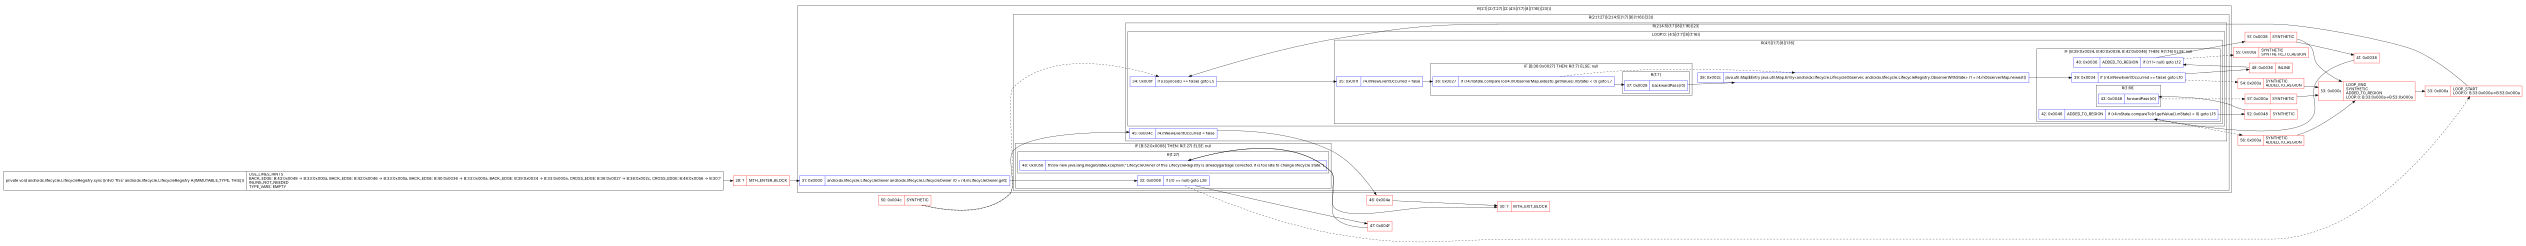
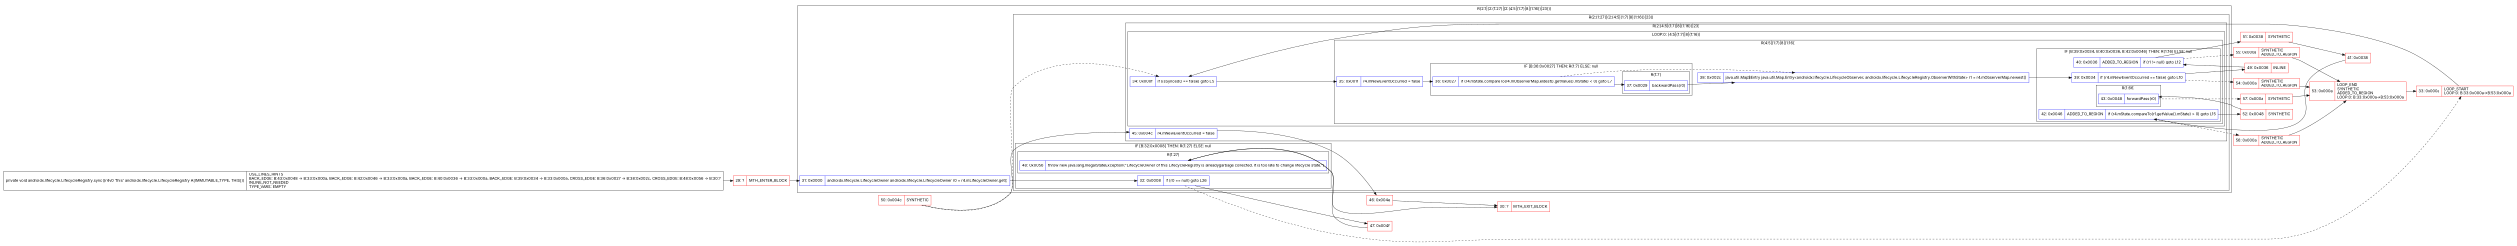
node "55: 0x000a": text "SYNTHETIC_TO_REGION" -> "ADDED_TO_REGION"
edge "51: 0x0038" -> "53: 0x000a": now "55: 0x000a" -> "53: 0x000a"
